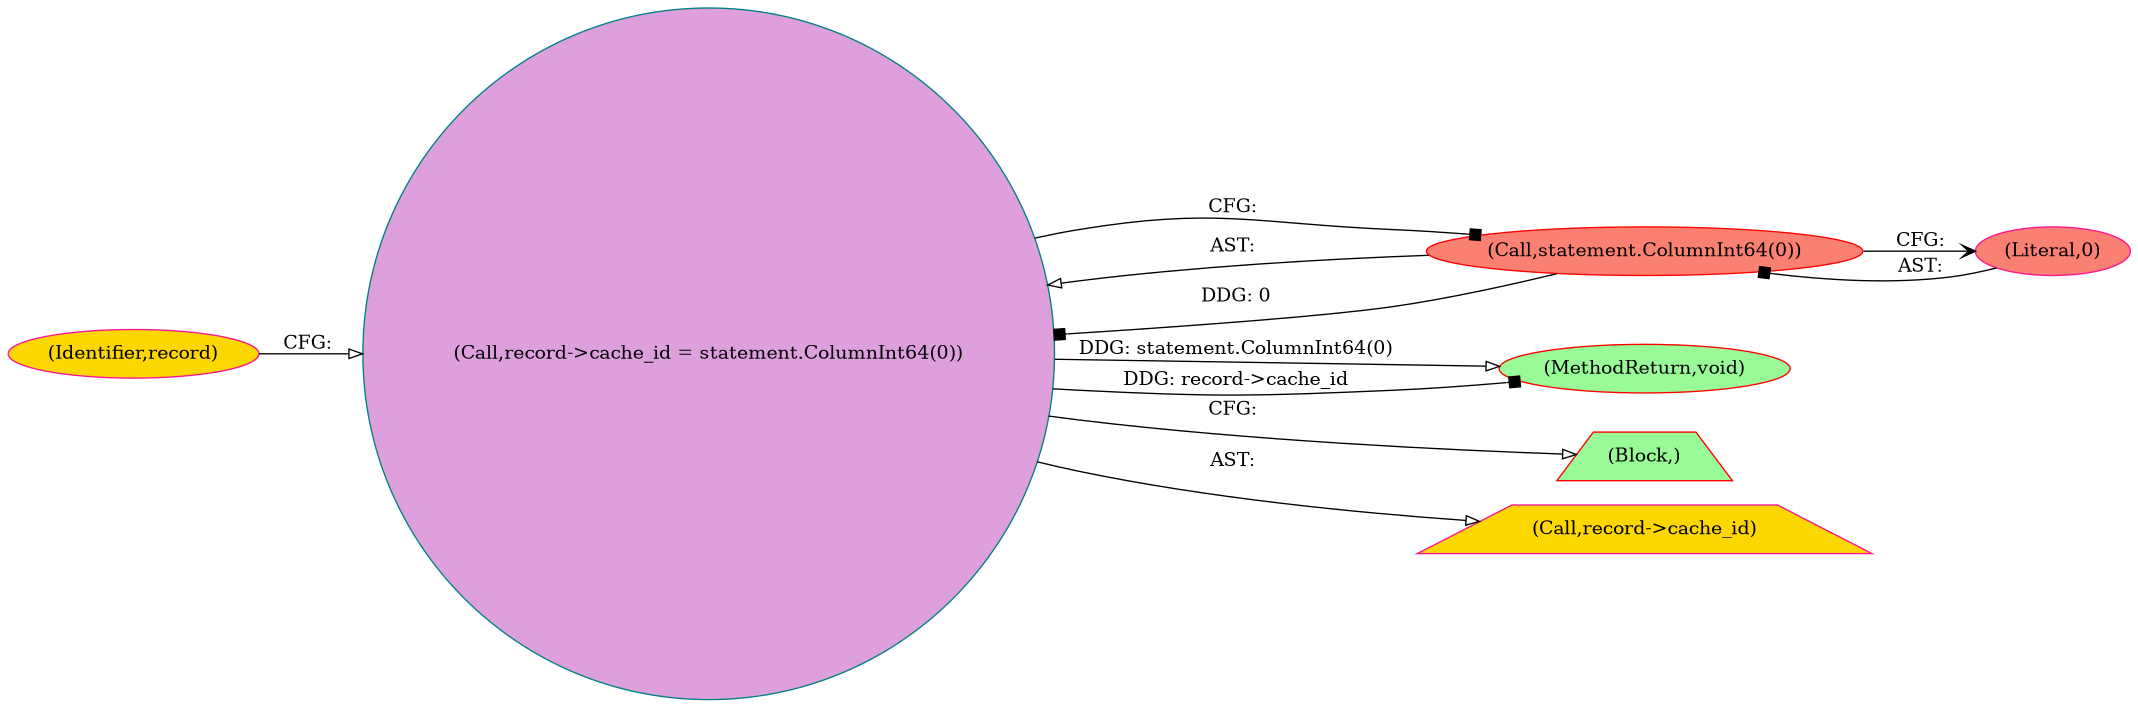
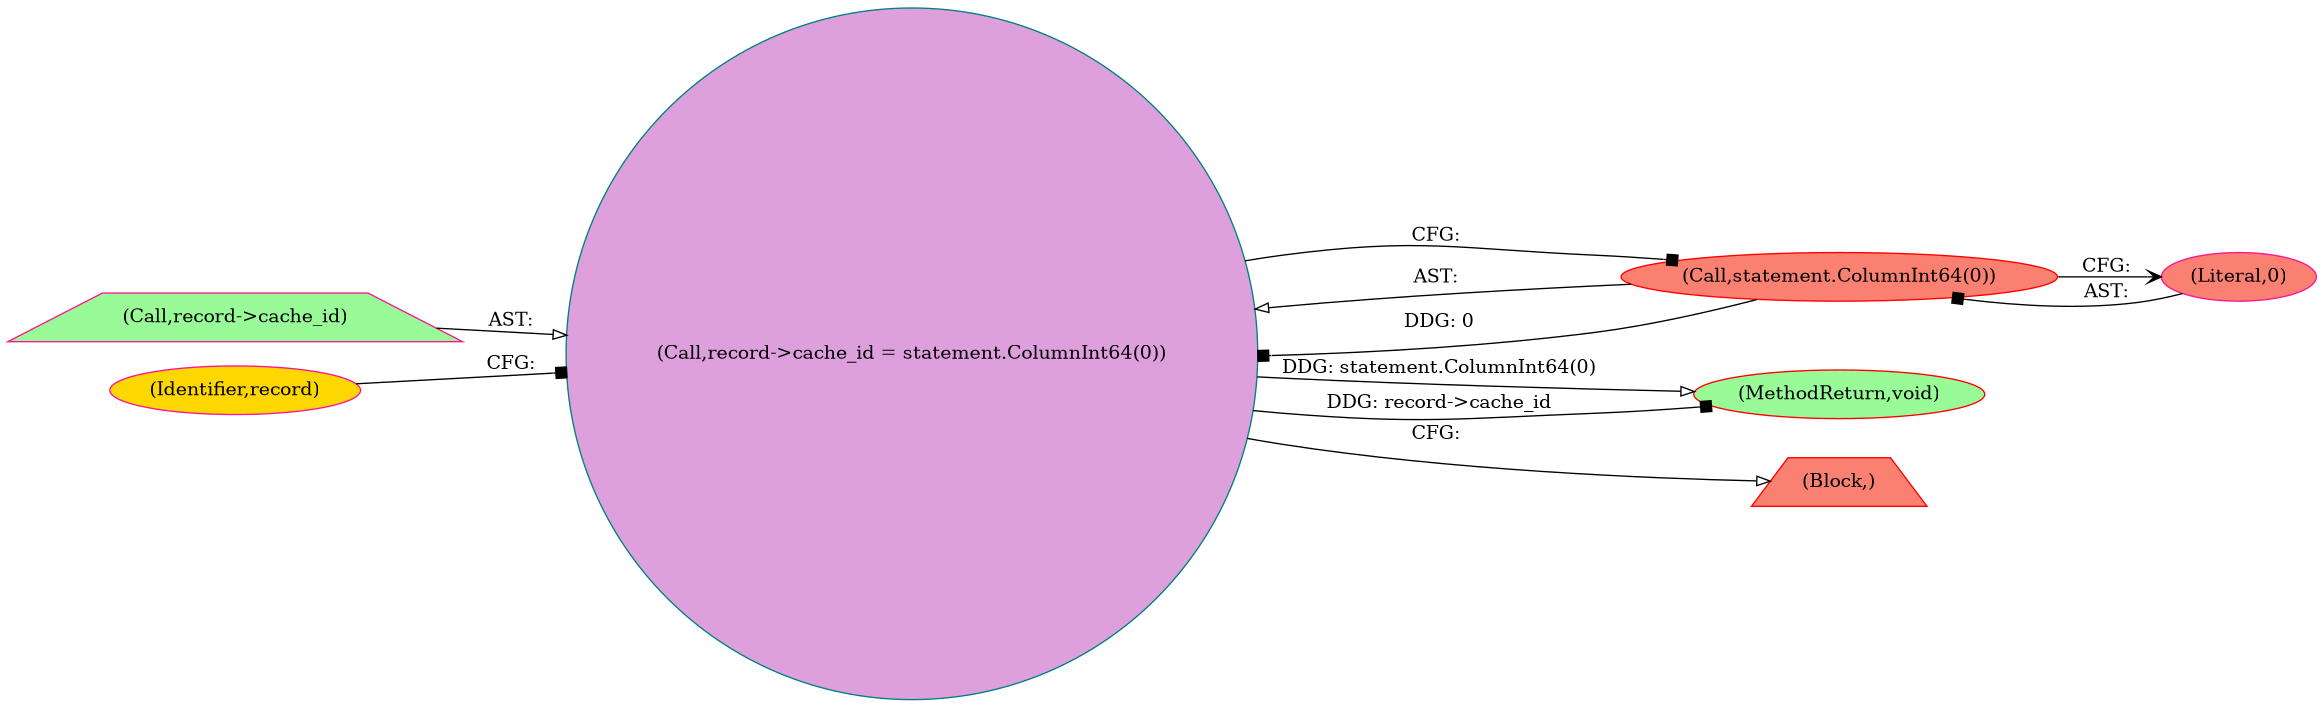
edge "(Identifier,record)" -> "(Call,record->cache_id = statement.ColumnInt64(0))": arrowhead onormal -> box
node "(Block,)": fillcolor palegreen -> salmon
edge "(Call,record->cache_id = statement.ColumnInt64(0))" -> "(Call,record->cache_id)": reversed
node "(Call,record->cache_id)": fillcolor gold -> palegreen
